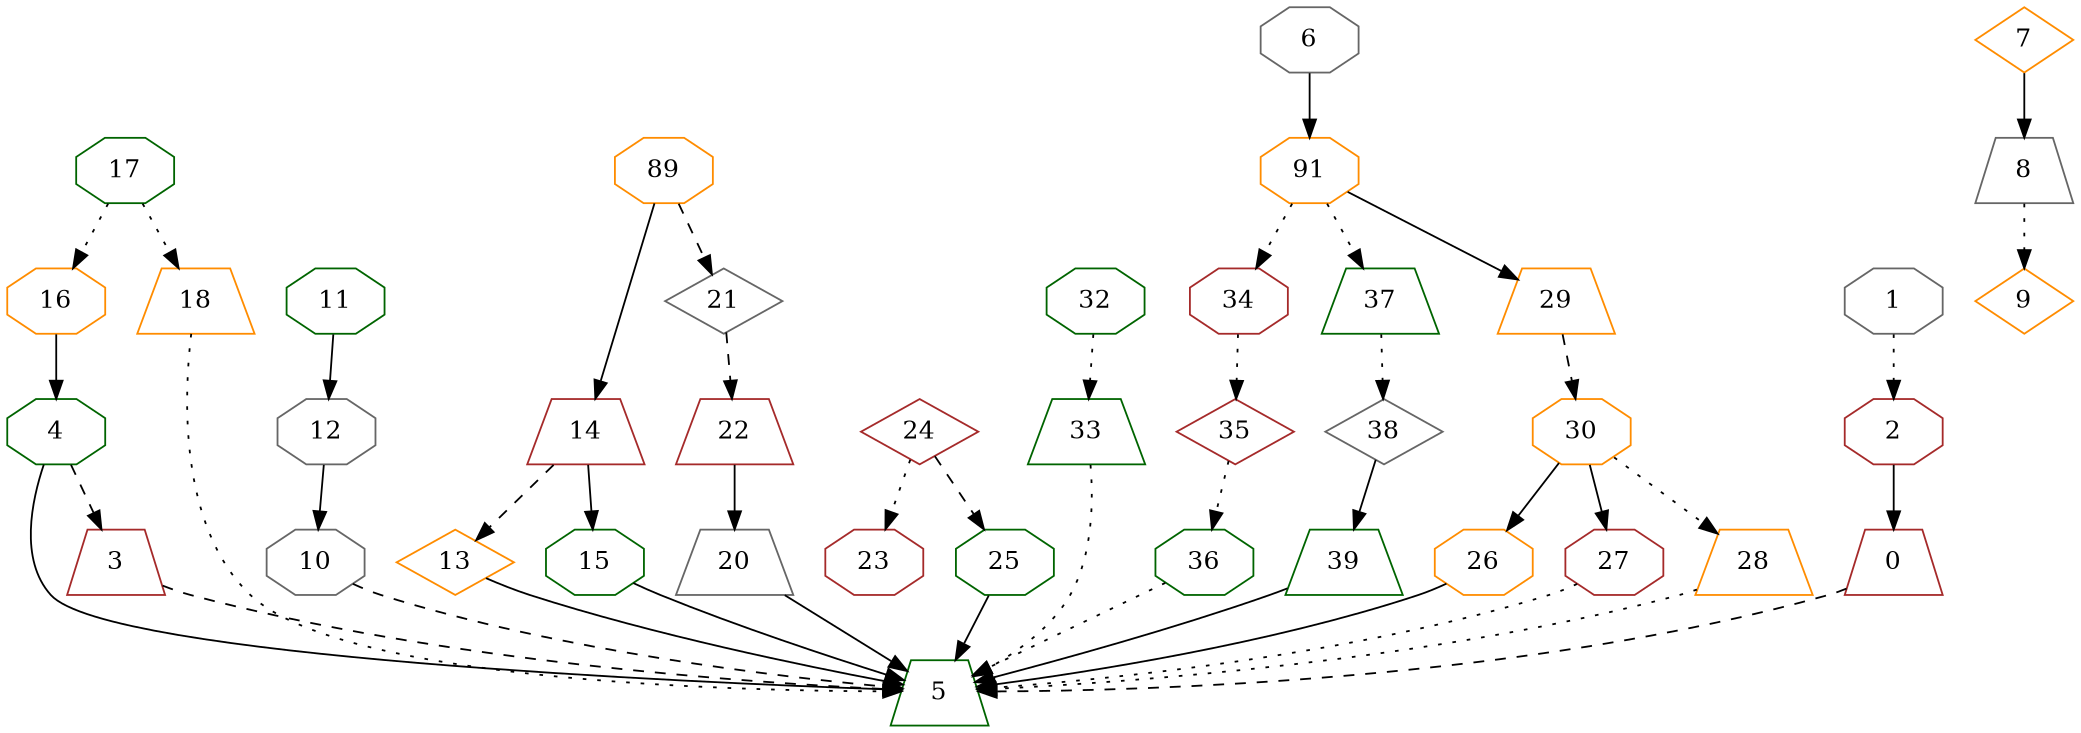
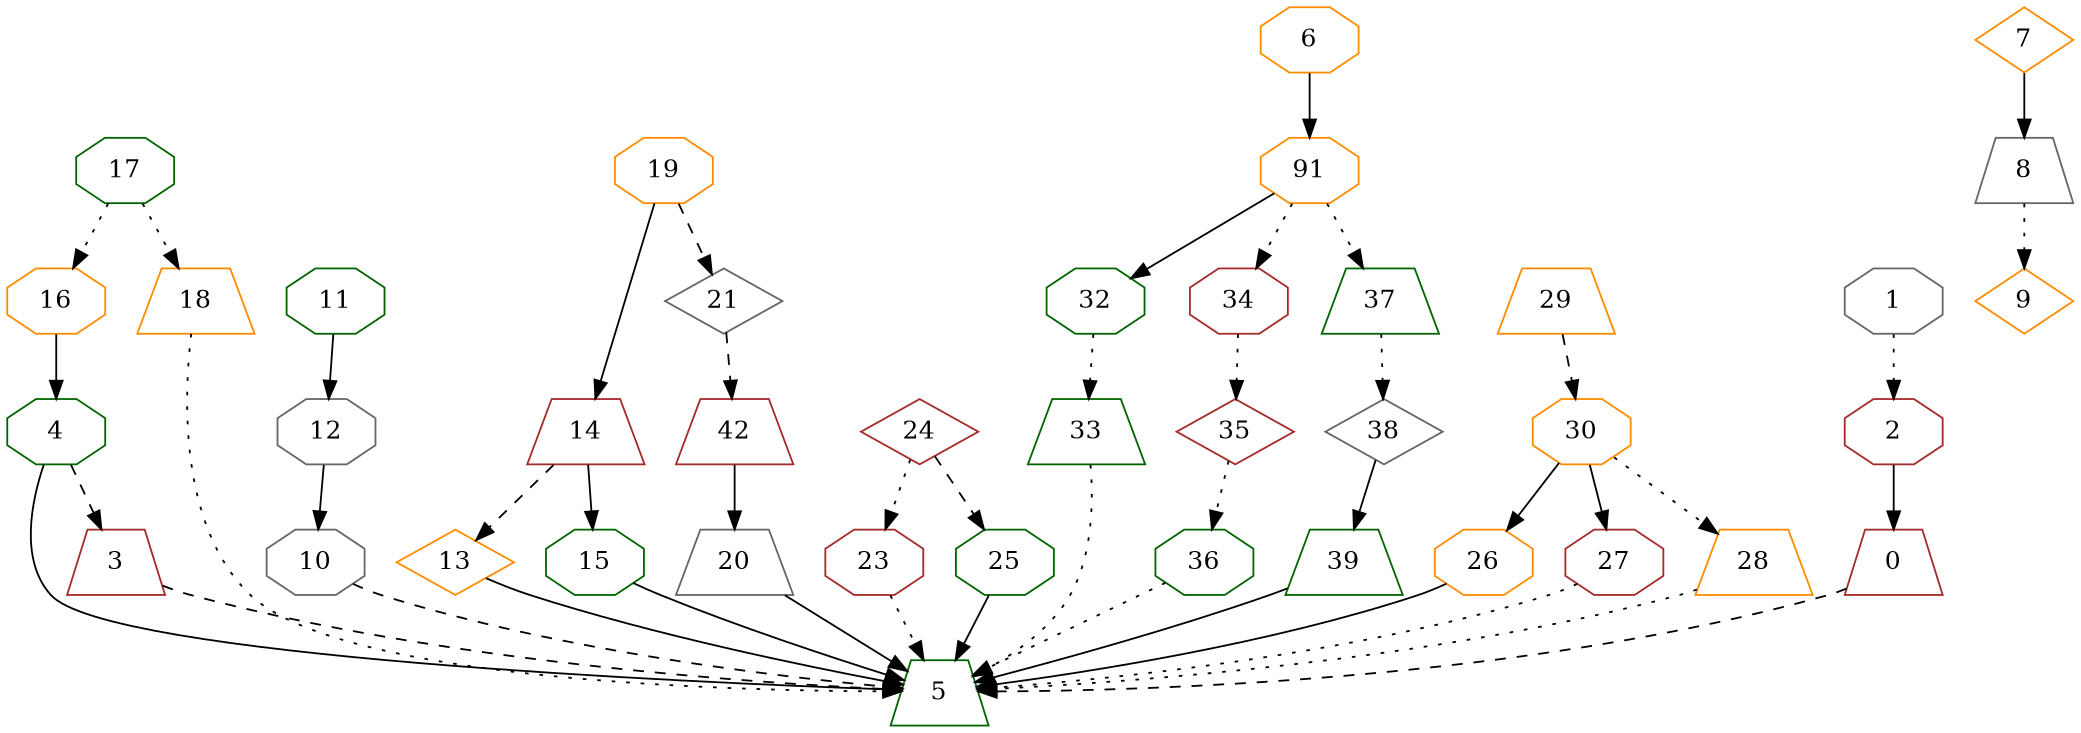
node "6": color gray40 -> darkorange
node "89": label "89" -> "19"
edge "91" -> "29": now "91" -> "32"
node "22": label "22" -> "42"
edge "23" -> "5": added
